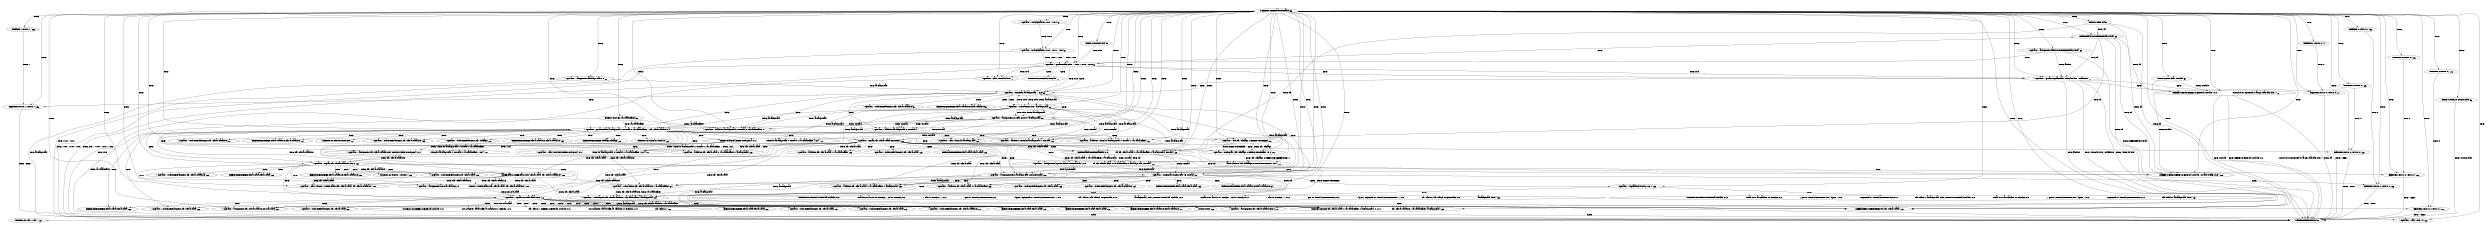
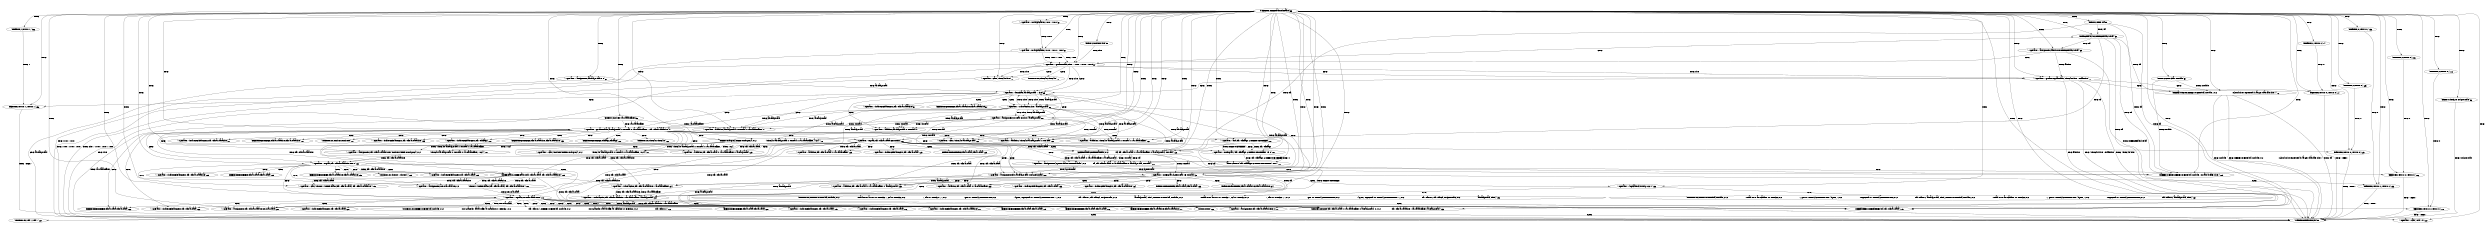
edge "(METHOD,TIFFReadAndRealloc)" -> "(<operator>.lessThan,already_read < size)": removed, label "DDG:"
edge "(TIFFGetFileSize,TIFFGetFileSize(tif))" -> "(<operator>.greaterEqualsThan,(uint64_t)size >= filesize)": now "(TIFFGetFileSize,TIFFGetFileSize(tif))" -> "(<operator>.assignment,filesize = TIFFGetFileSize(tif))"
